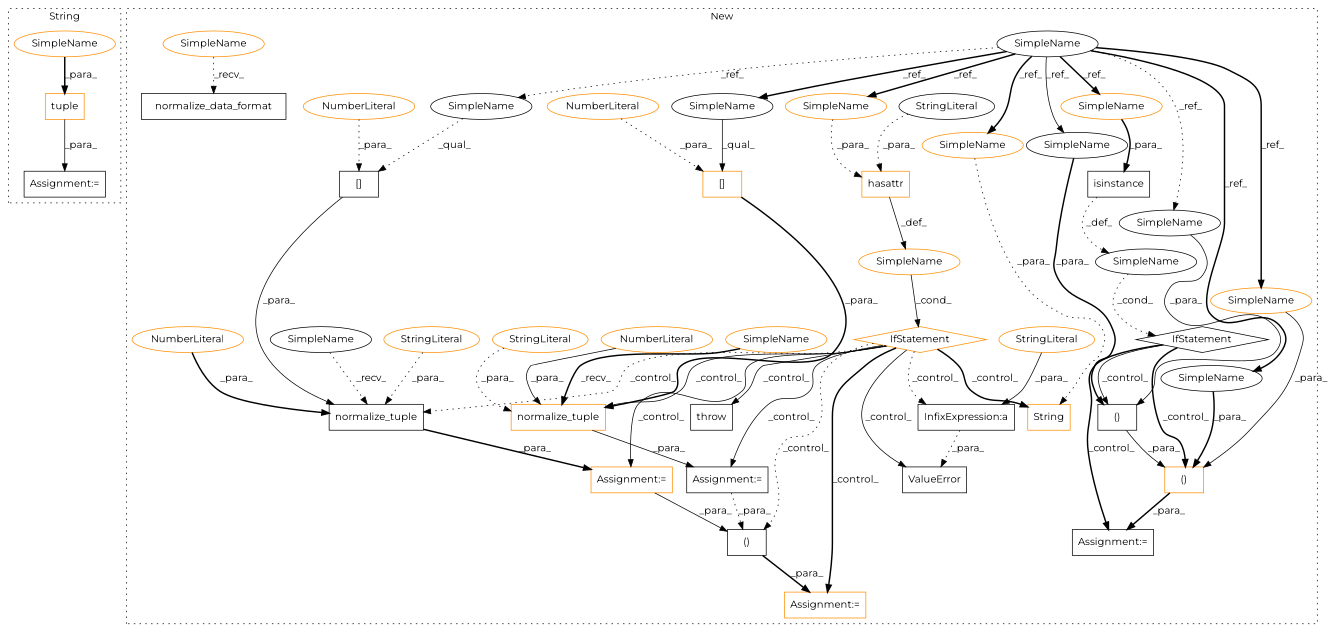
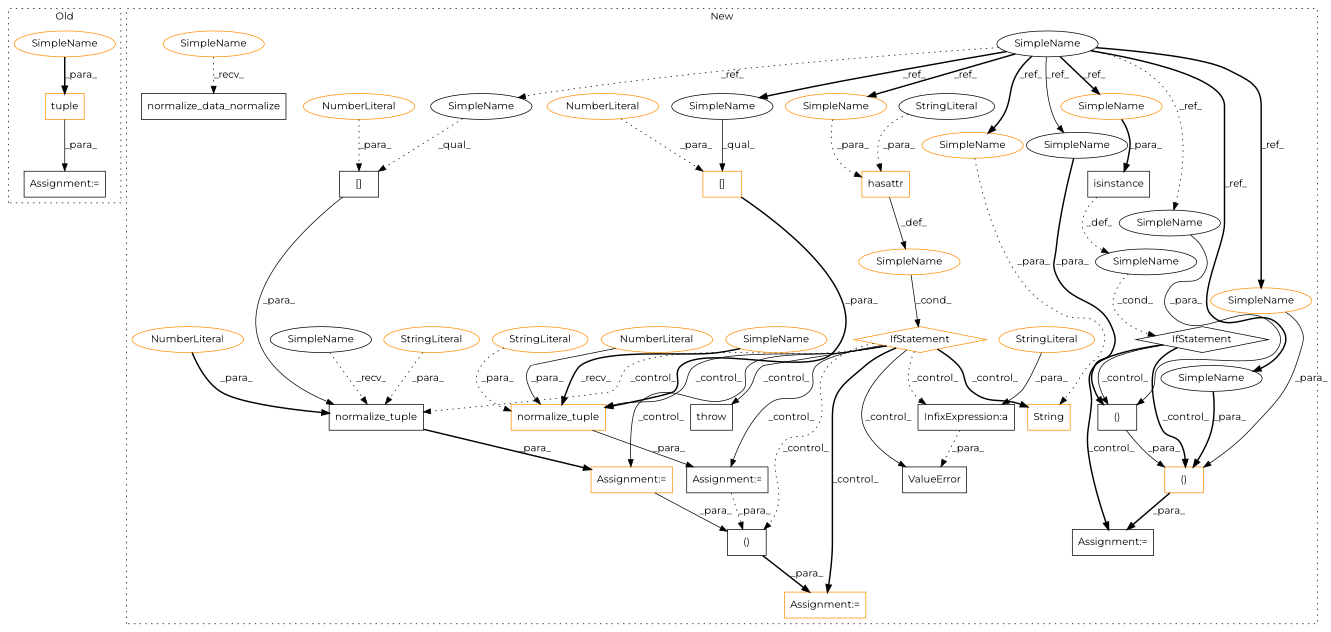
cluster "String": label "String" -> "Old"
node "normalize_data_format": label "normalize_data_format" -> "normalize_data_normalize"
